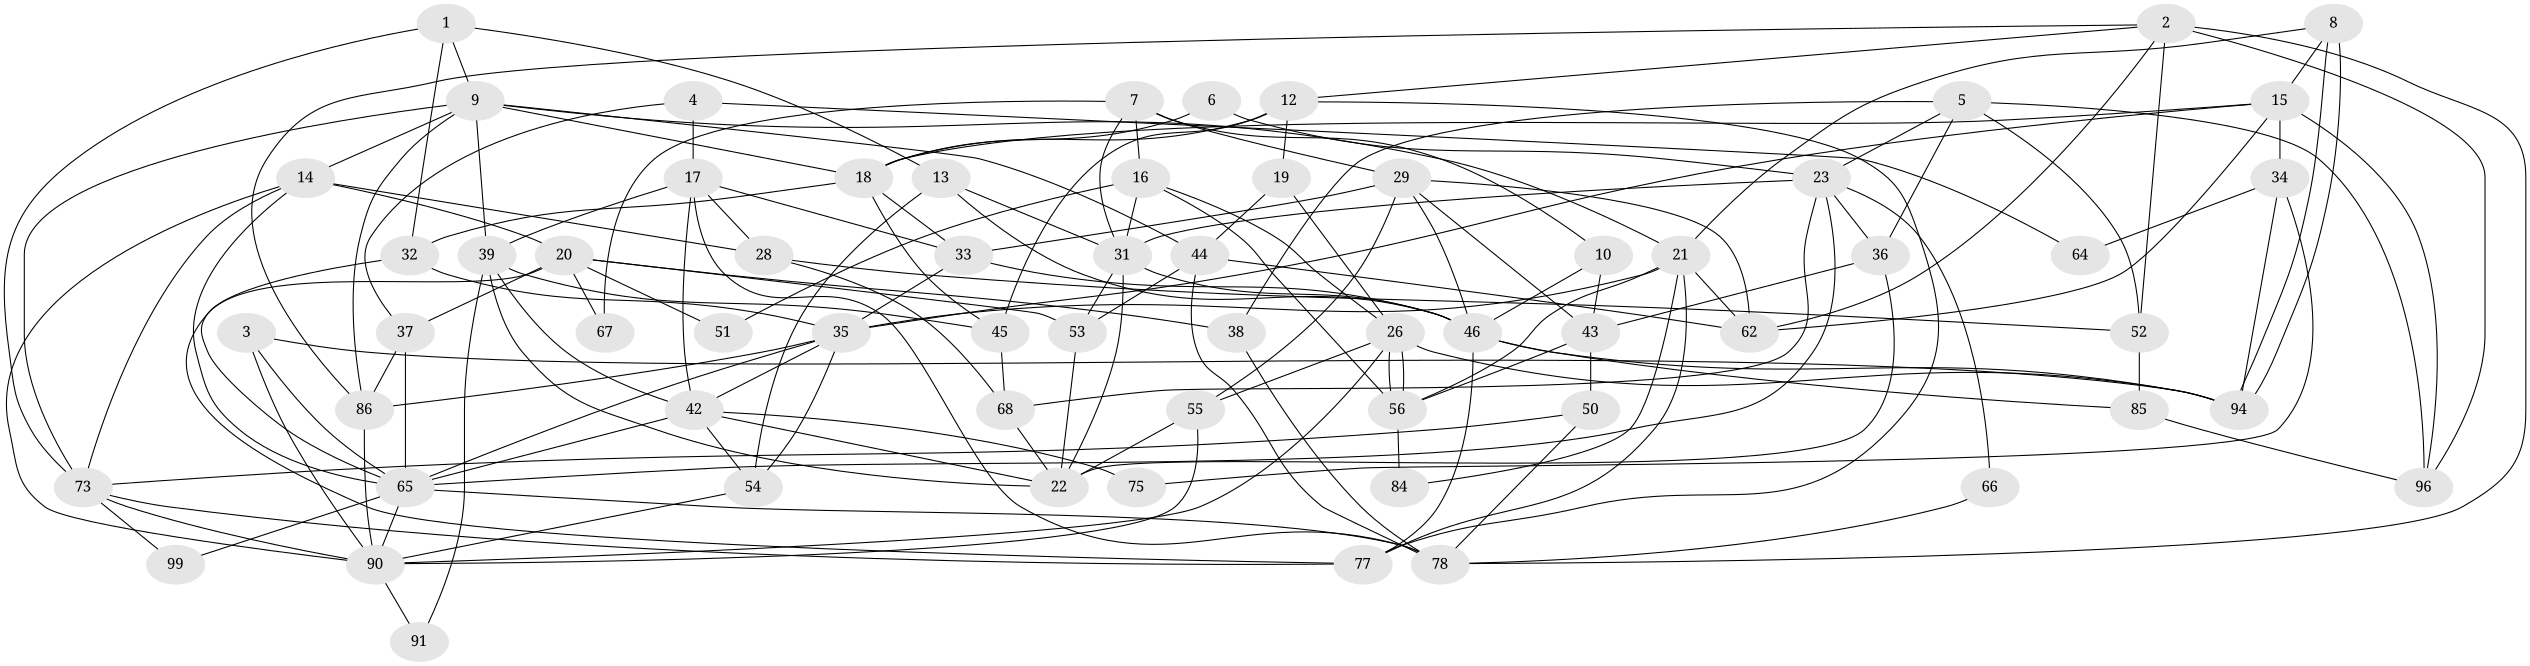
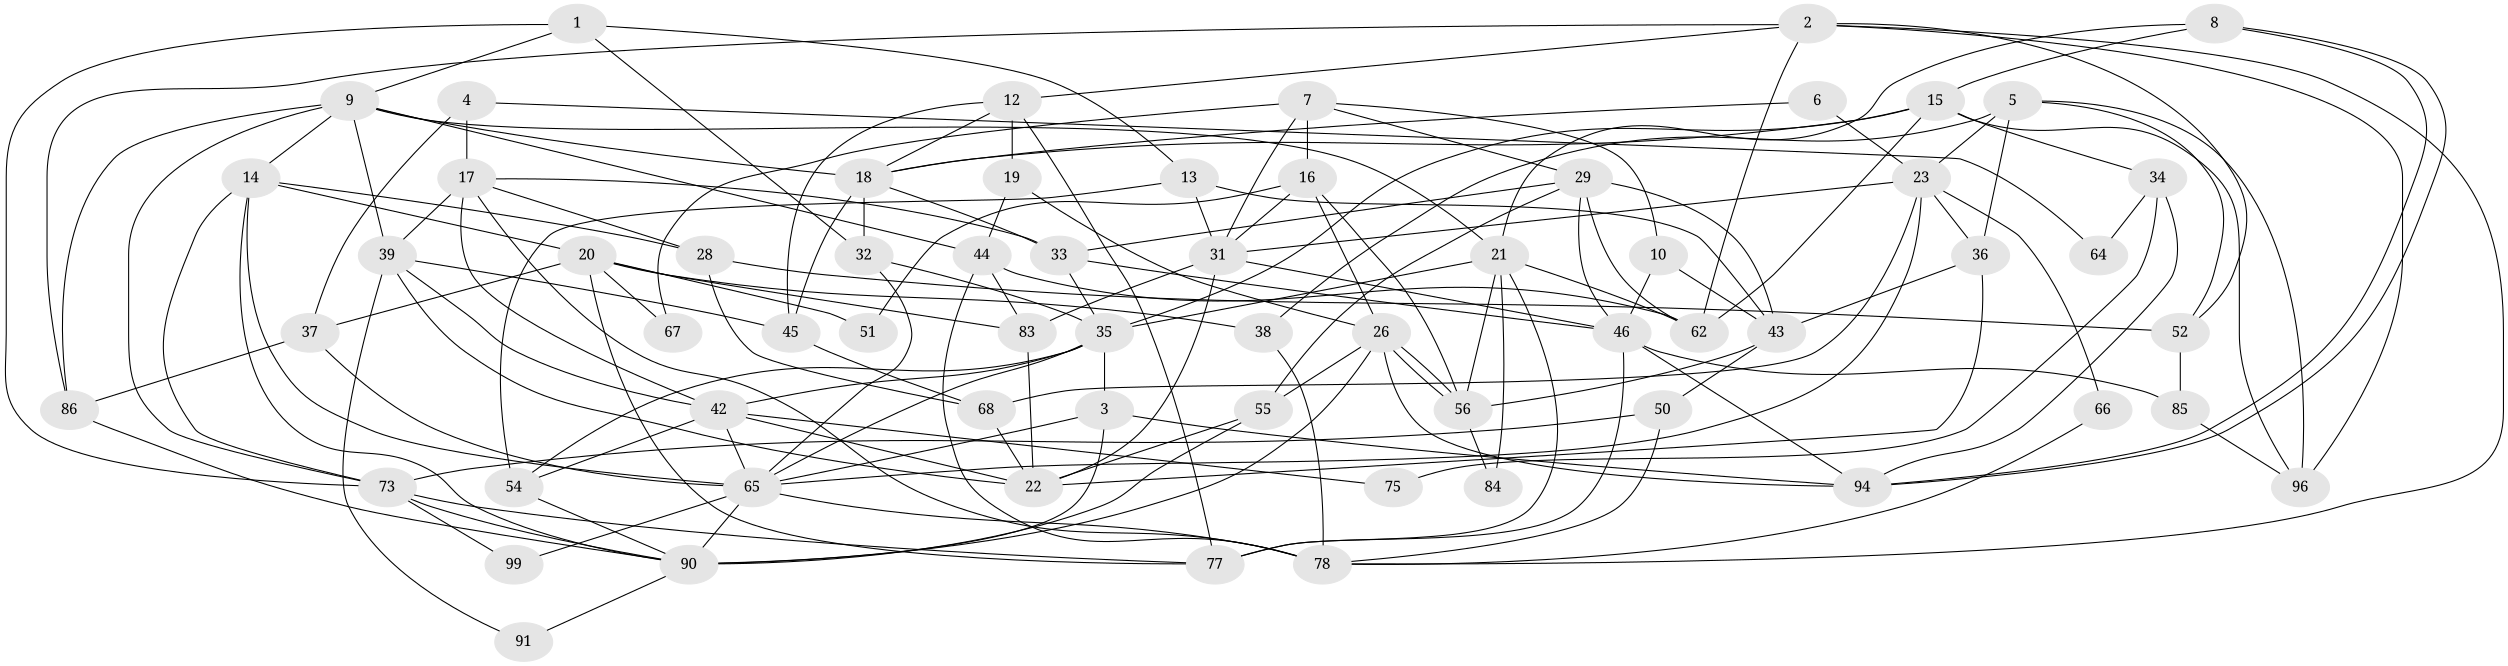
edge "13" -- "46": now "13" -- "43"
node "53": label "53" -> "83"
edge "35" -- "86": now "35" -- "3"
